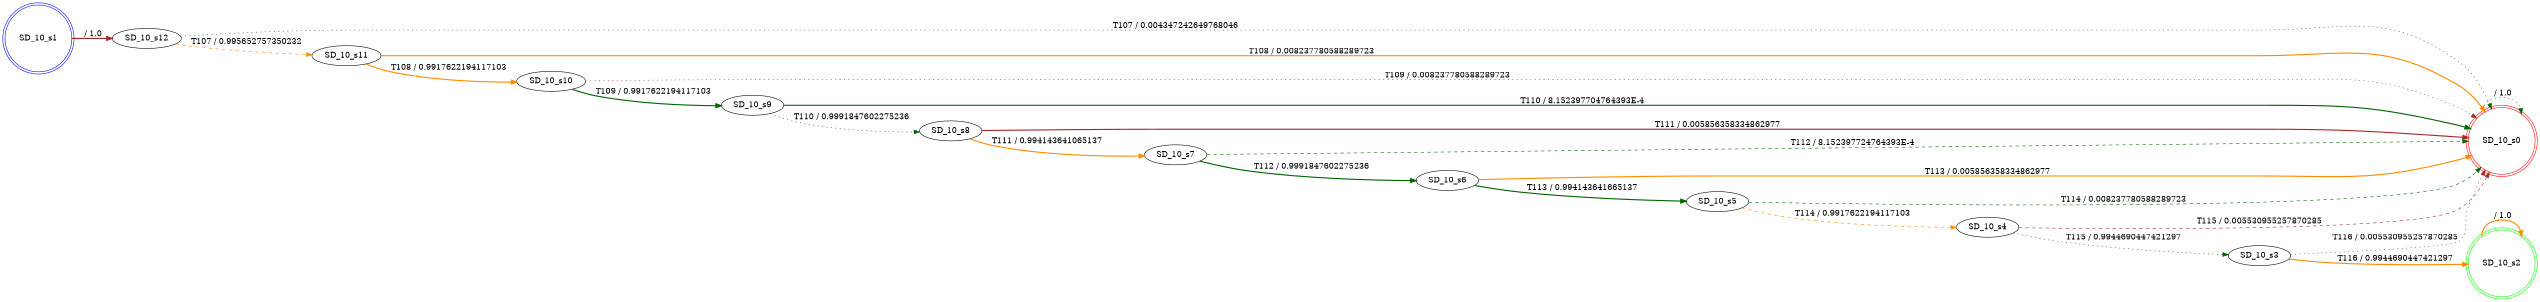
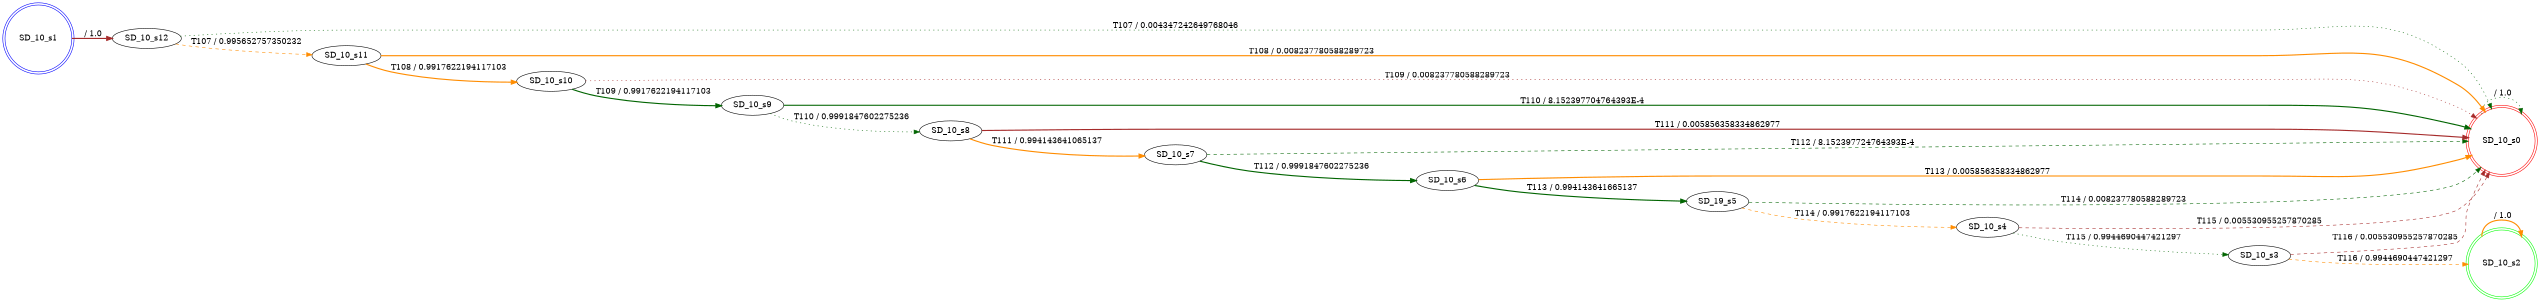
node "SD_10_s5": label "SD_10_s5" -> "SD_19_s5"
edge "SD_10_s3" -> "SD_10_s0": style dotted -> dashed
edge "SD_10_s3" -> "SD_10_s2": style bold -> dashed
